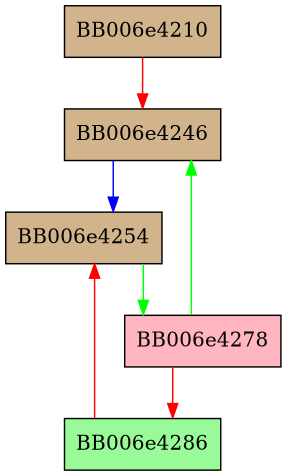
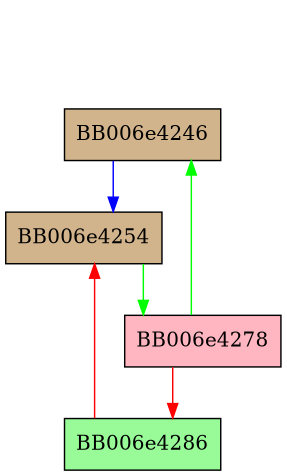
node "BB006e4210": removed
